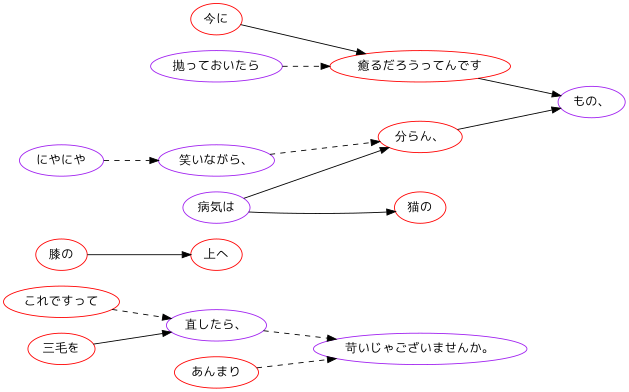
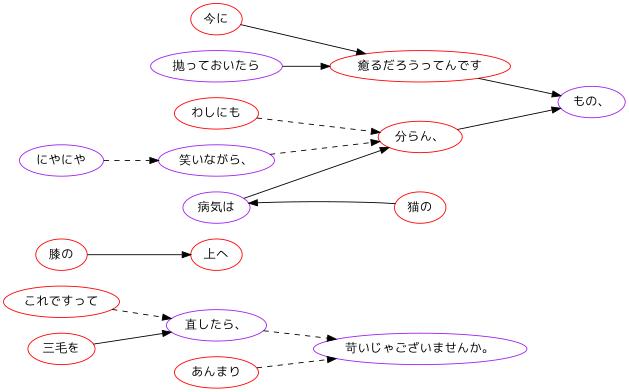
edge "抛っておいたら" -> "癒るだろうってんです": style dashed -> solid
node "わしにも": added
edge "病気は" -> "猫の": reversed
